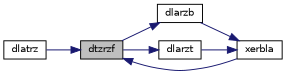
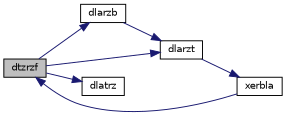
edge "dlarzb" -> "xerbla": now "dlarzb" -> "dlarzt"
edge "dlatrz" -> "dtzrzf": reversed
